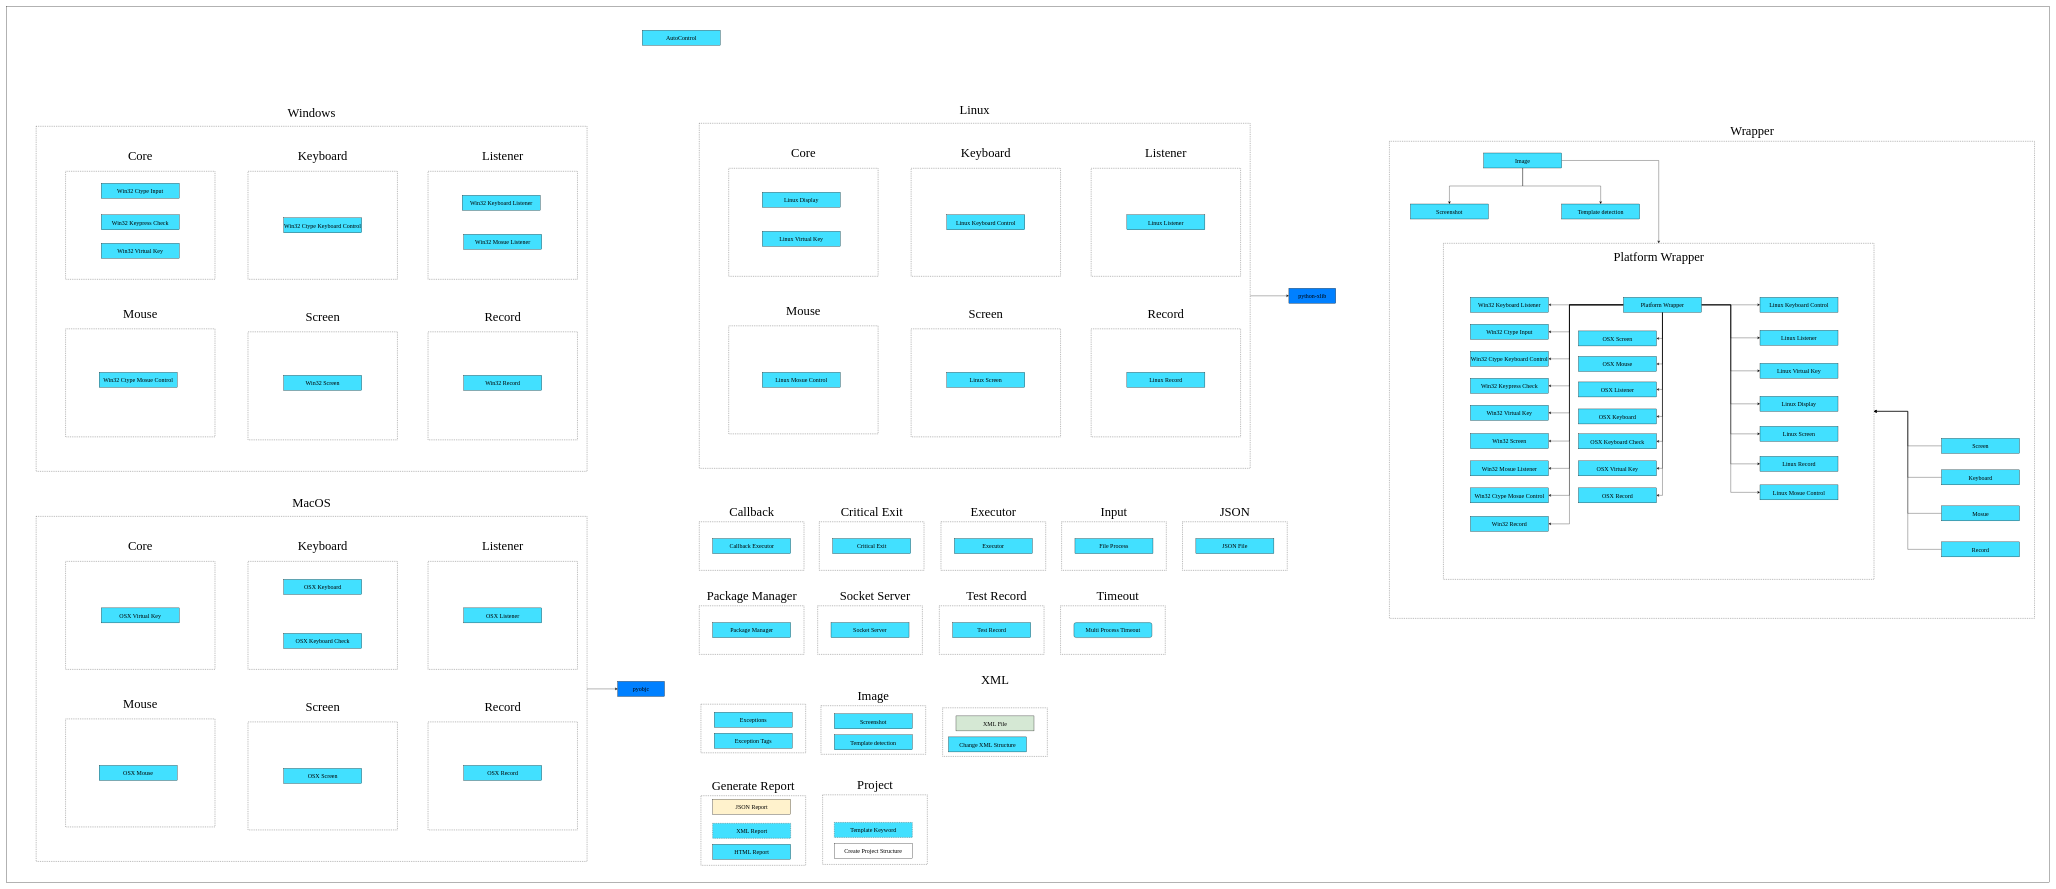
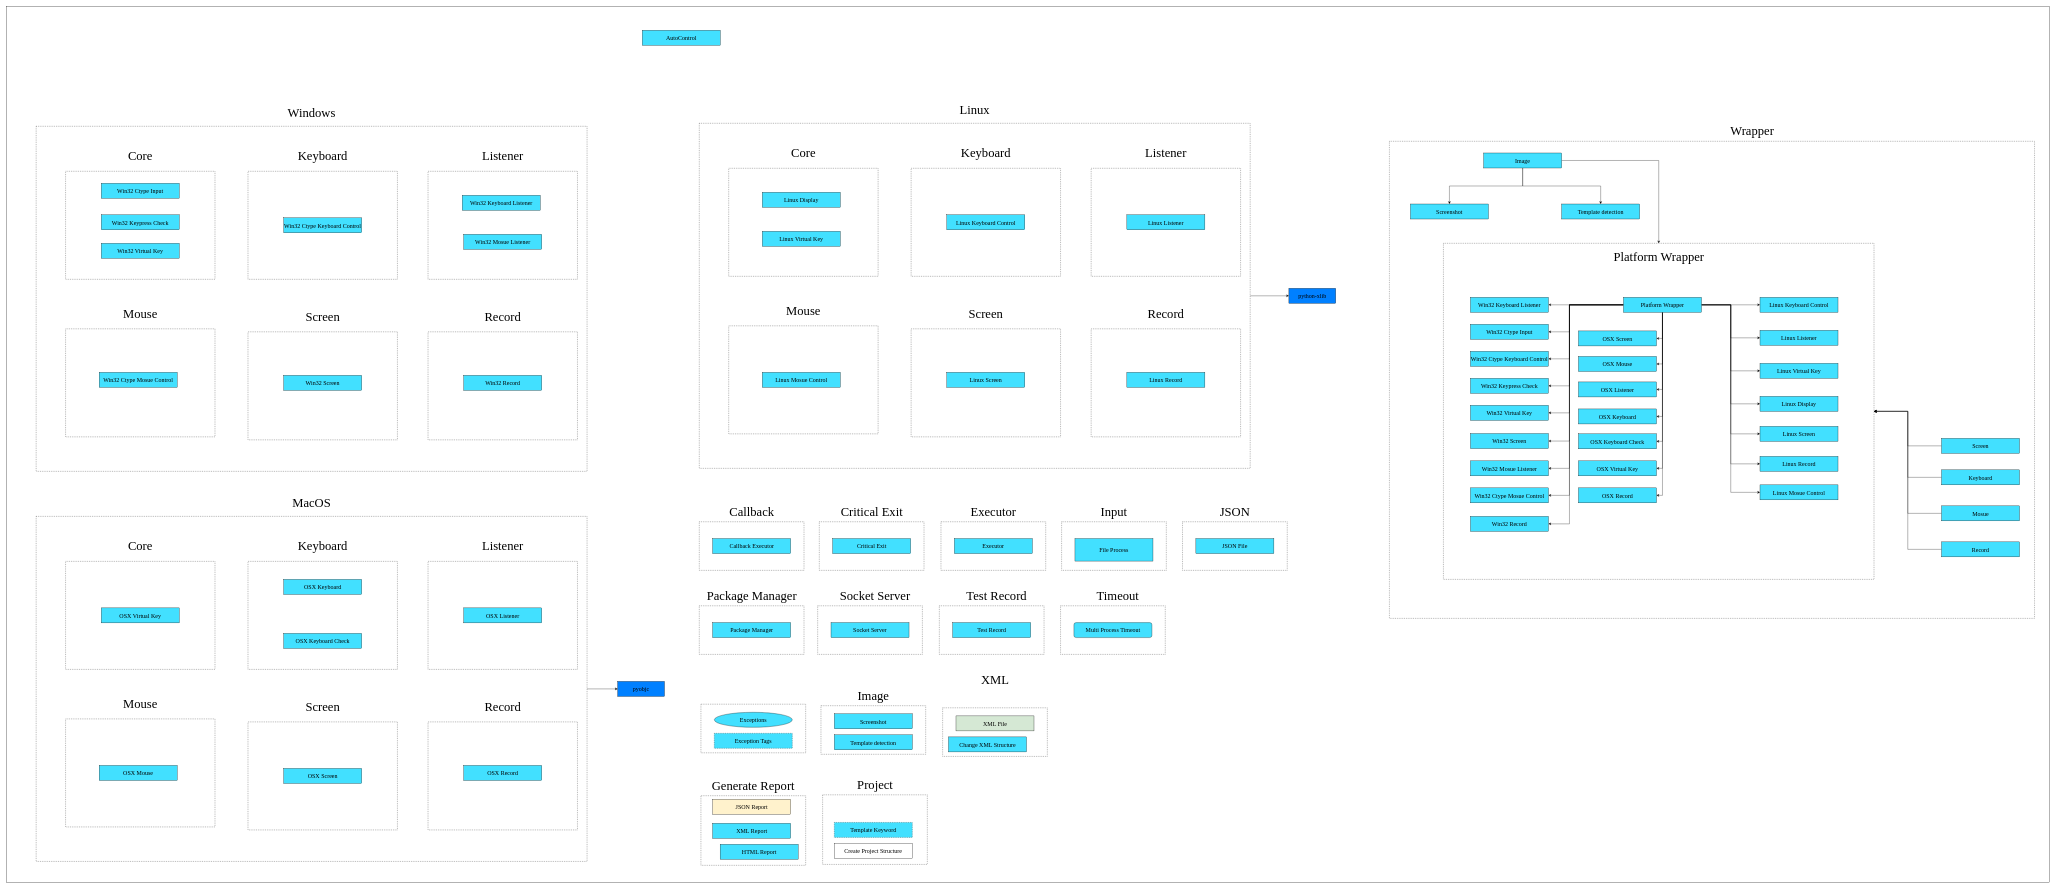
node "File Process": size 78x15 -> 78x23
node "Exceptions": shape rectangle -> ellipse
node "Exception Tags": style solid -> dashed
node "XML Report": style dashed -> solid
node "HTML Report": moved (752, 852) -> (759, 852)
